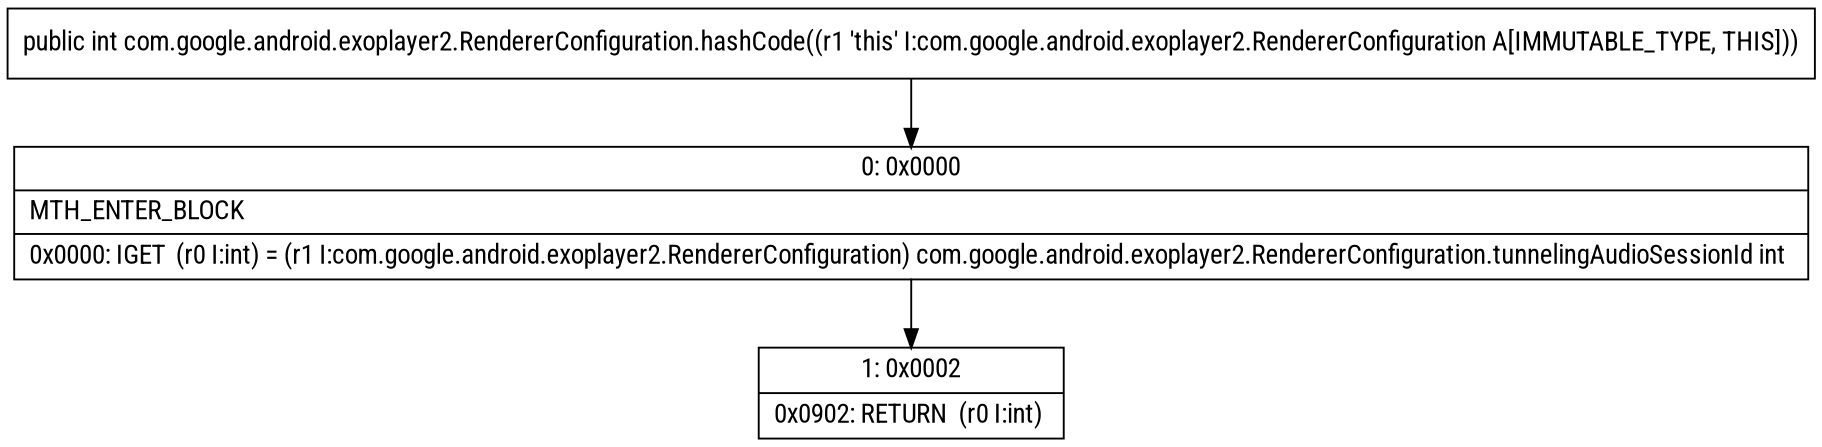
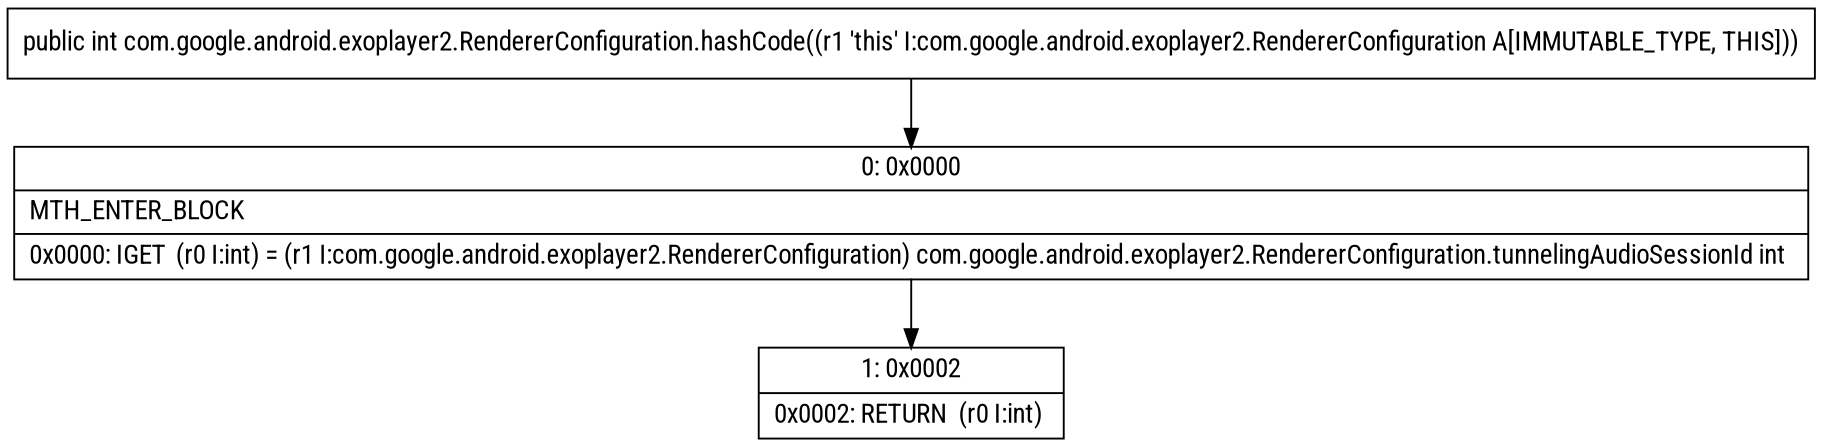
node "1: 0x0002": text "0x0902: RETURN  (r0 I:int)" -> "0x0002: RETURN  (r0 I:int)"
